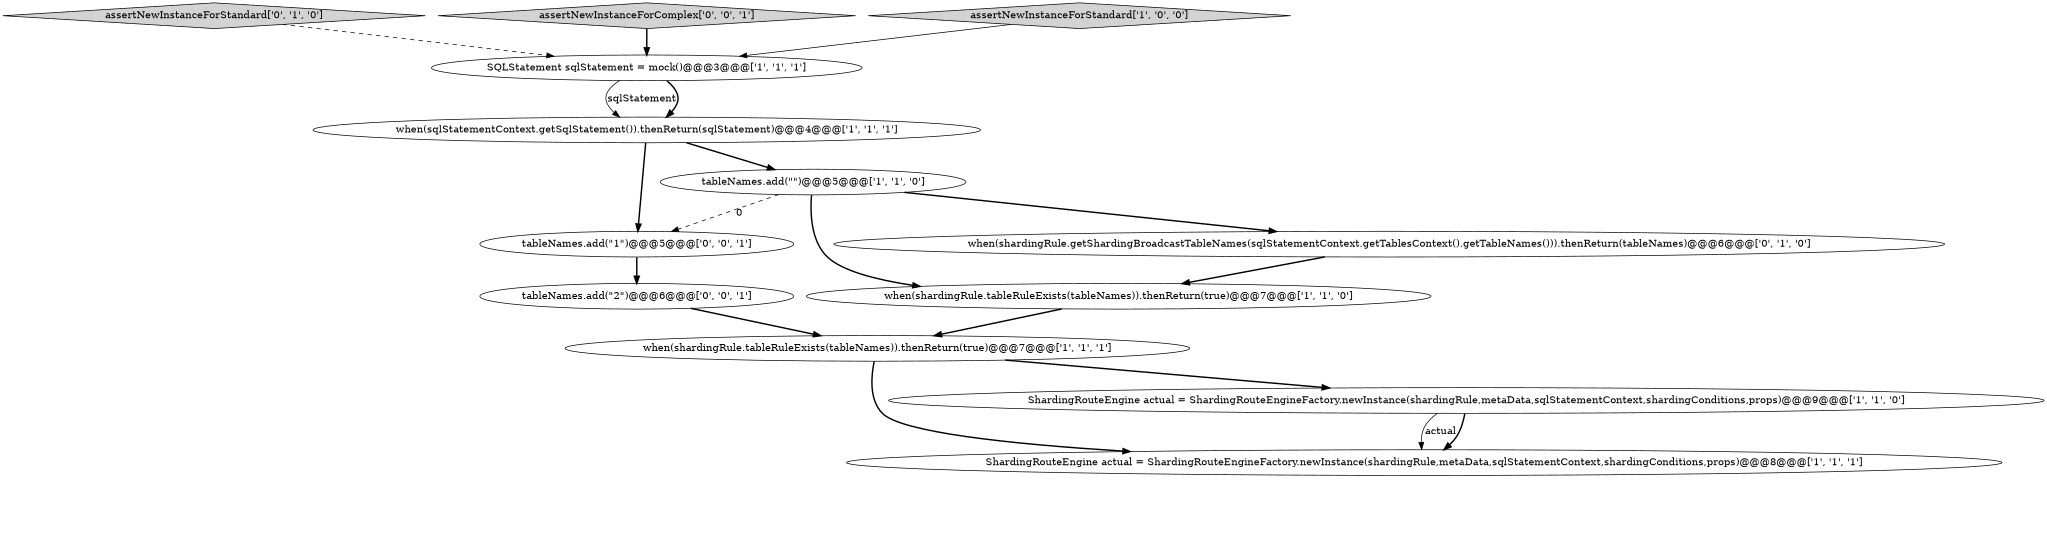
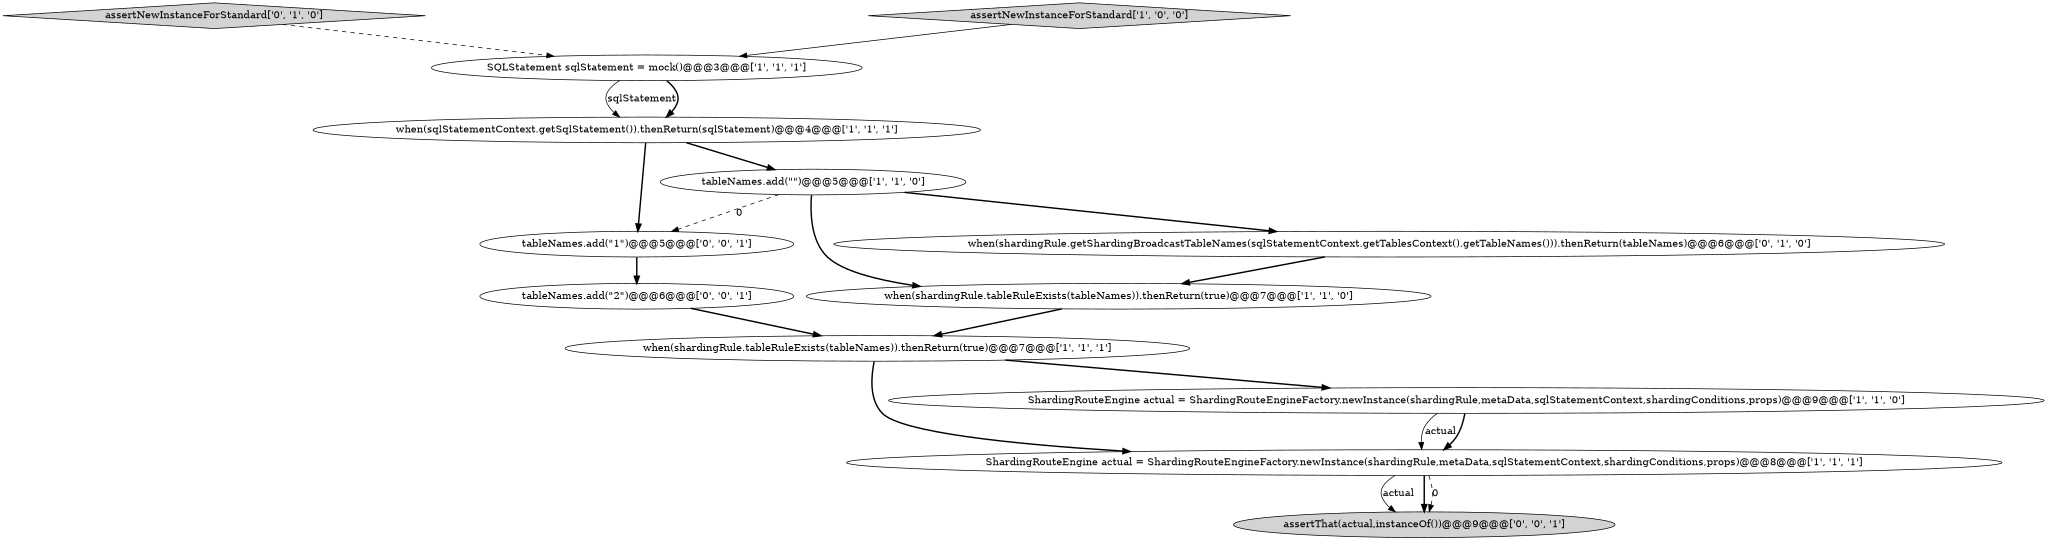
node "assertNewInstanceForComplex['0', '0', '1']": removed
node "assertThat(actual,instanceOf())@@@9@@@['0', '0', '1']": added
